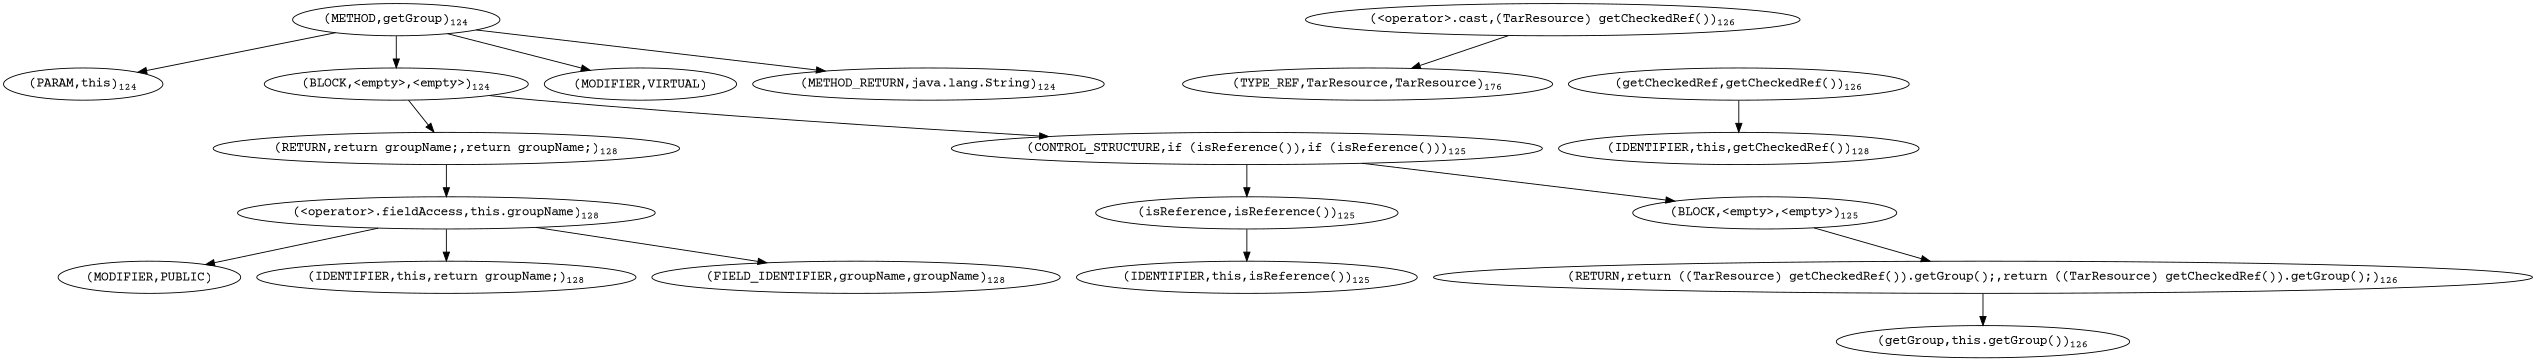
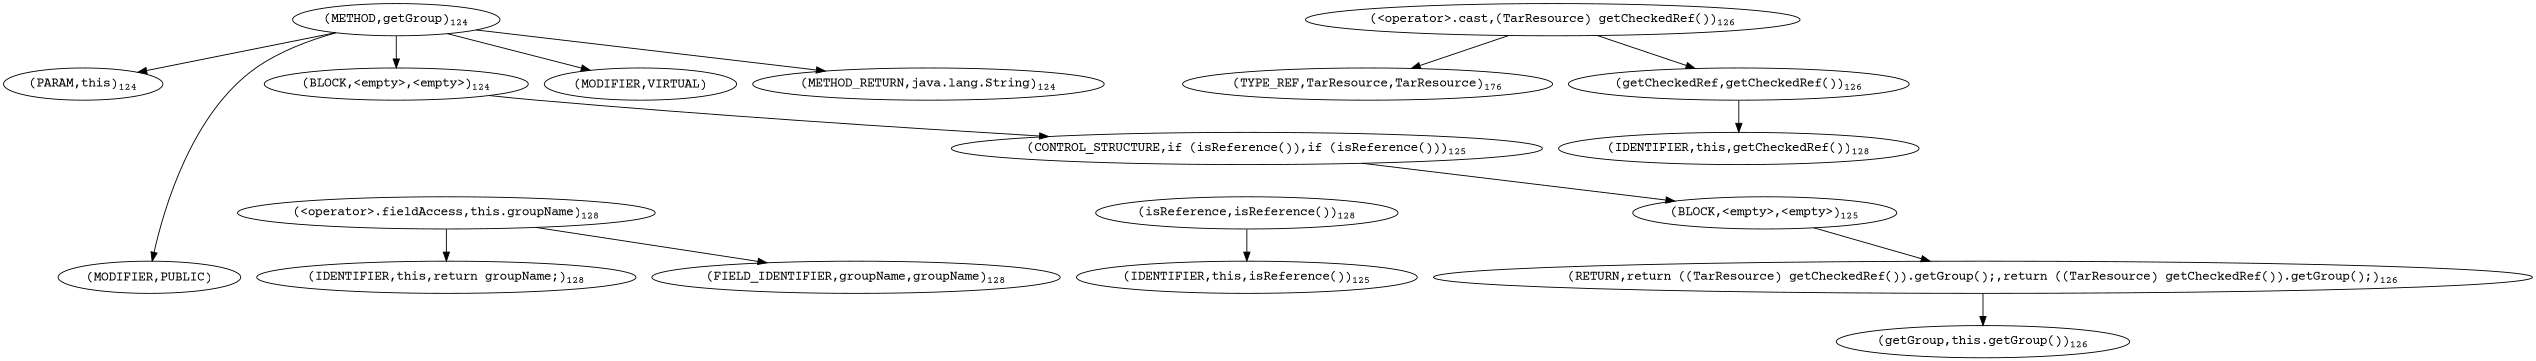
edge "(<operator>.cast,(TarResource) getCheckedRef())" -> "(getCheckedRef,getCheckedRef())": added
node "(RETURN,return groupName;,return groupName;)": removed
edge "(CONTROL_STRUCTURE,if (isReference()),if (isReference()))" -> "(isReference,isReference())": removed
node "(isReference,isReference())": text "125" -> "128"
edge "(<operator>.fieldAccess,this.groupName)" -> "(MODIFIER,PUBLIC)": now "(METHOD,getGroup)" -> "(MODIFIER,PUBLIC)"
